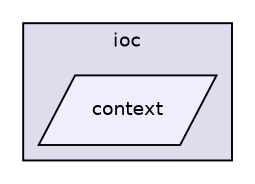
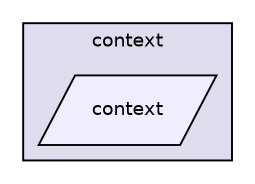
cluster "ioc": label "ioc" -> "context"
